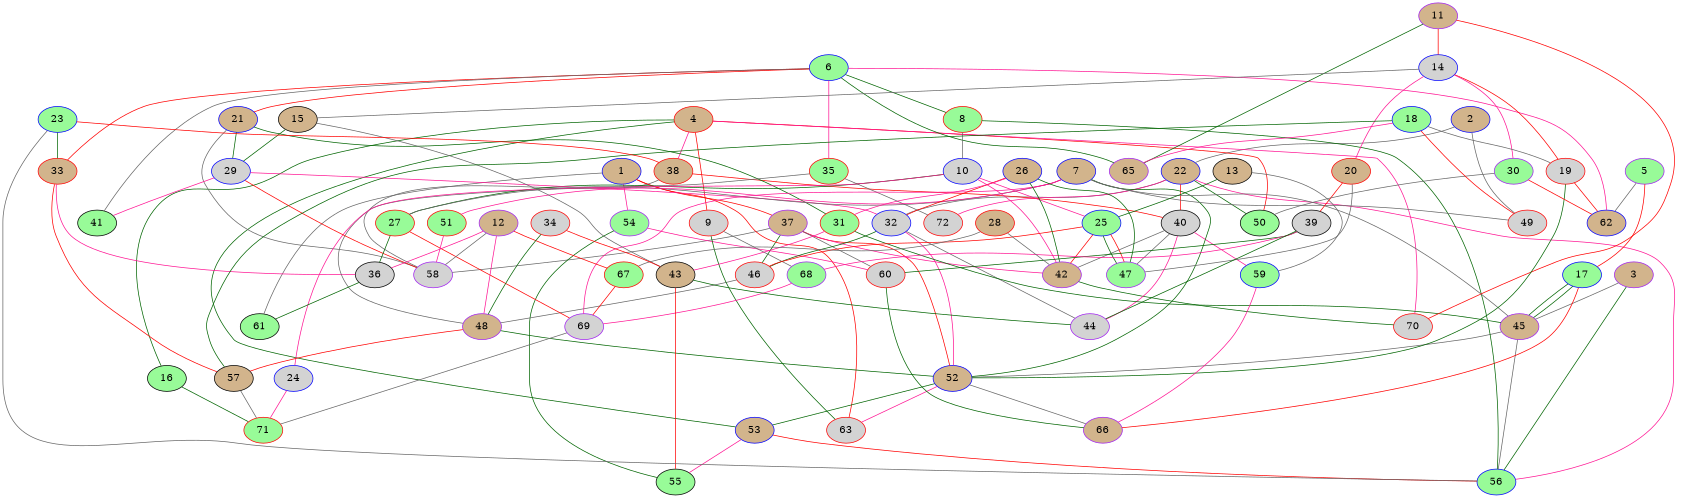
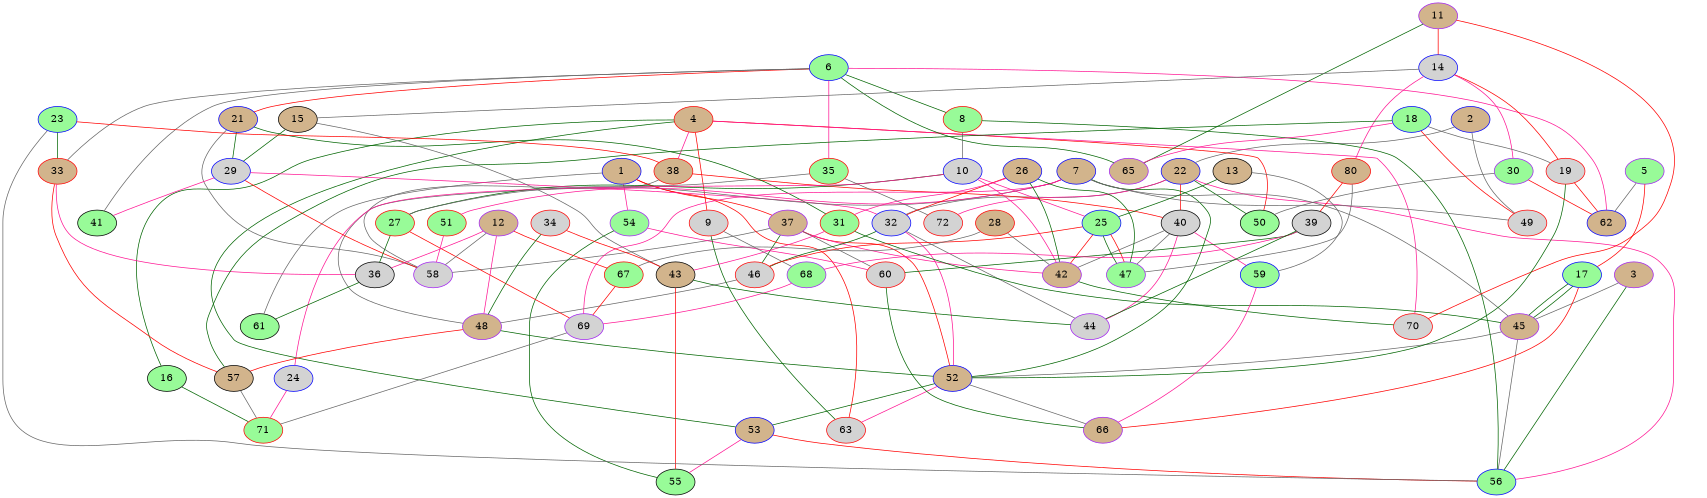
edge "6" -- "33": color red -> gray40
node "20": label "20" -> "80"
